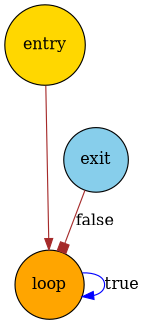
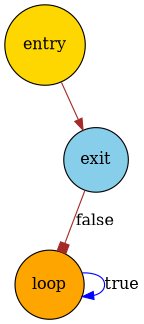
edge "entry" -> "loop": now "entry" -> "exit"
